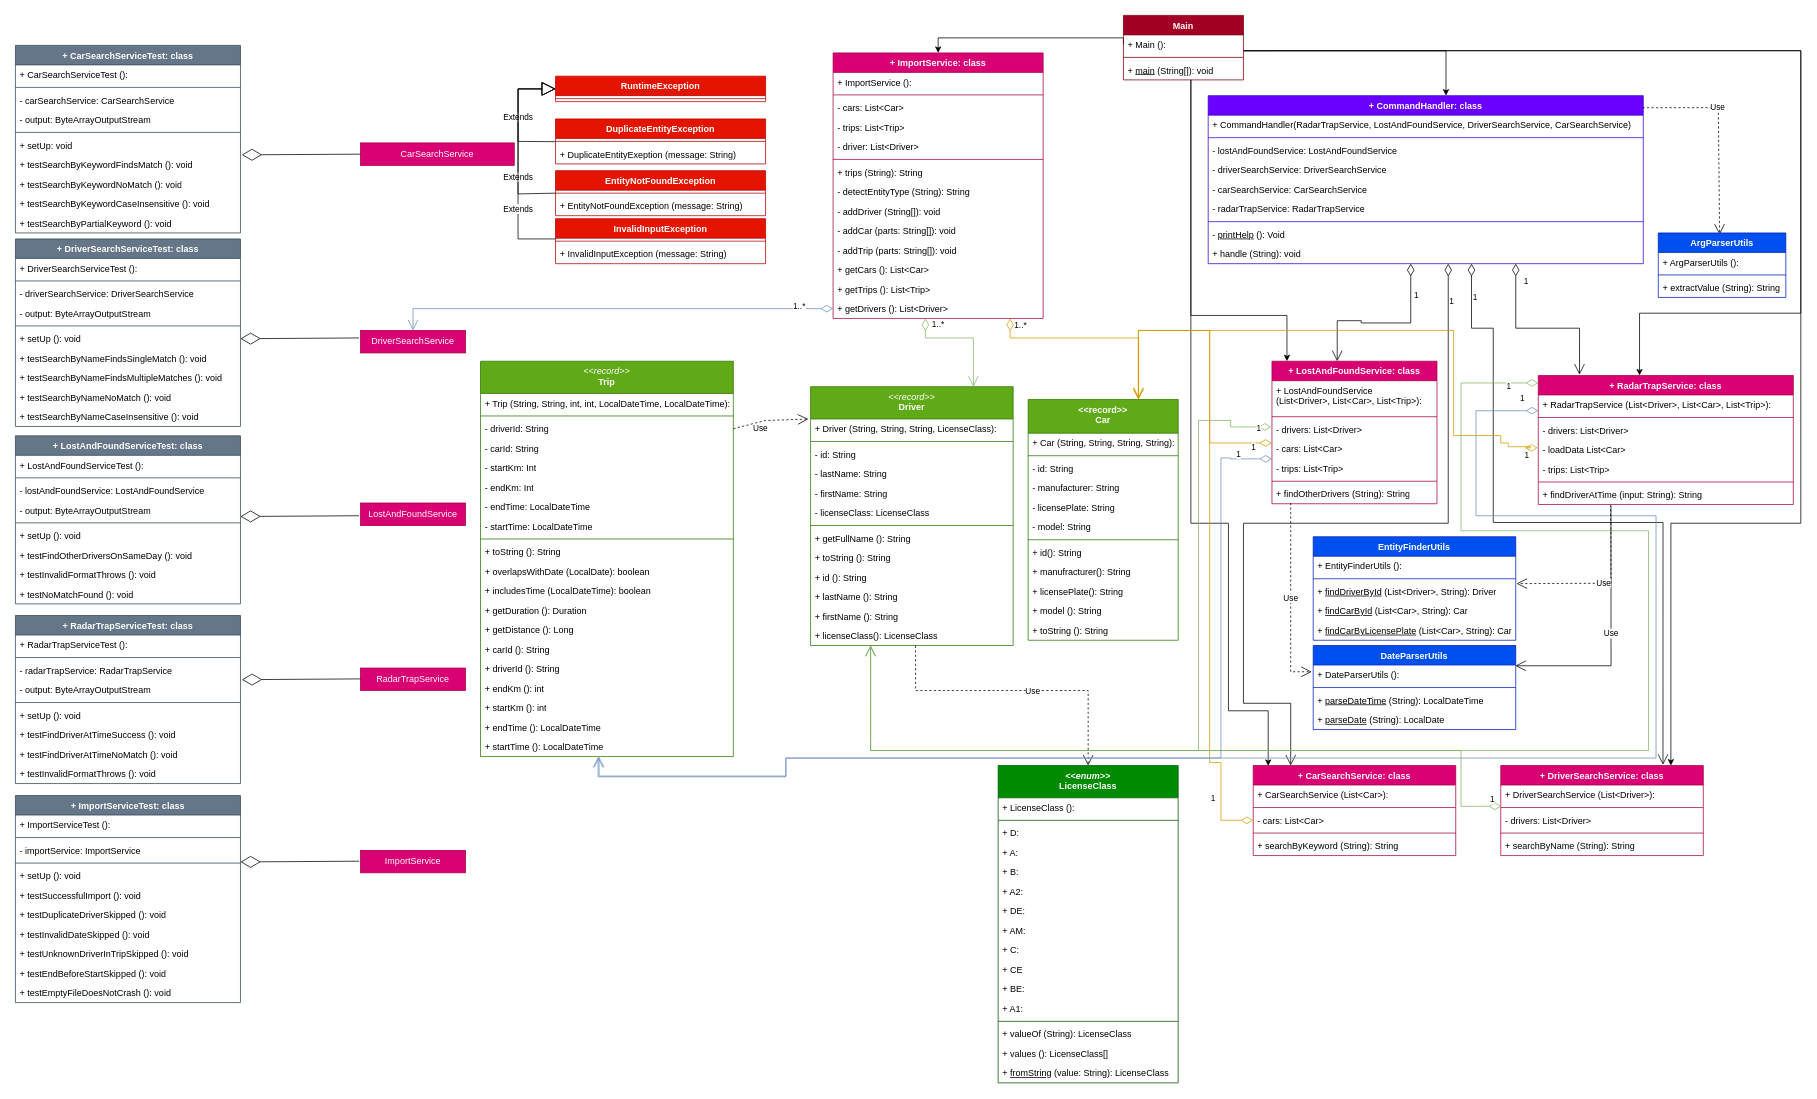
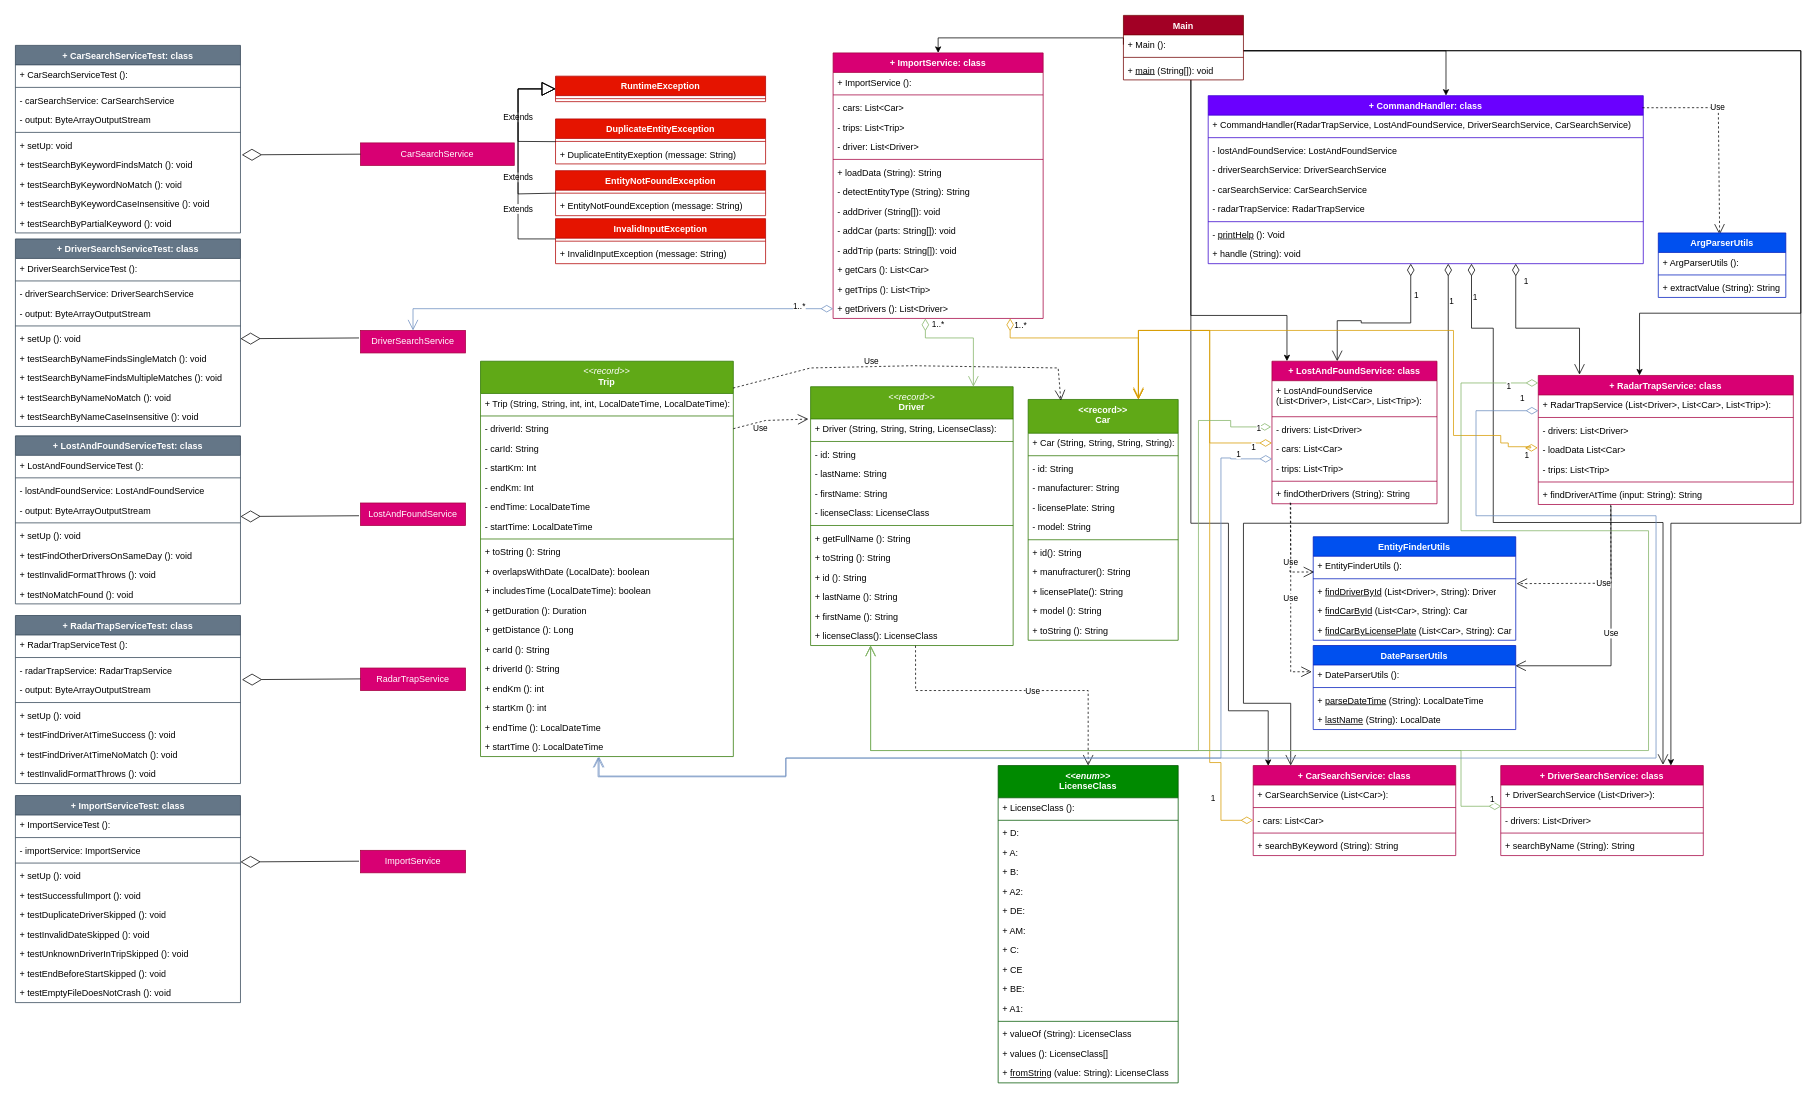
node "+ trips (String): String": label "+ trips (String): String" -> "+ loadData (String): String"
edge "<<record>> Trip" -> "<<record>> Car": added, label "Use"
edge "+ findOtherDrivers (String): String" -> "+ EntityFinderUtils ():": added, label "Use"
node "+ parseDate (String): LocalDate": label "+ parseDate (String): LocalDate" -> "+ lastName (String): LocalDate"
